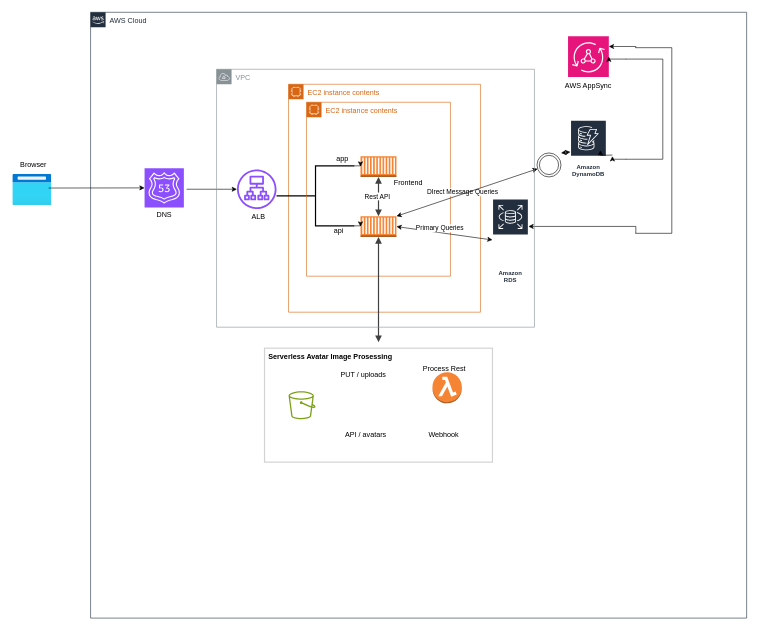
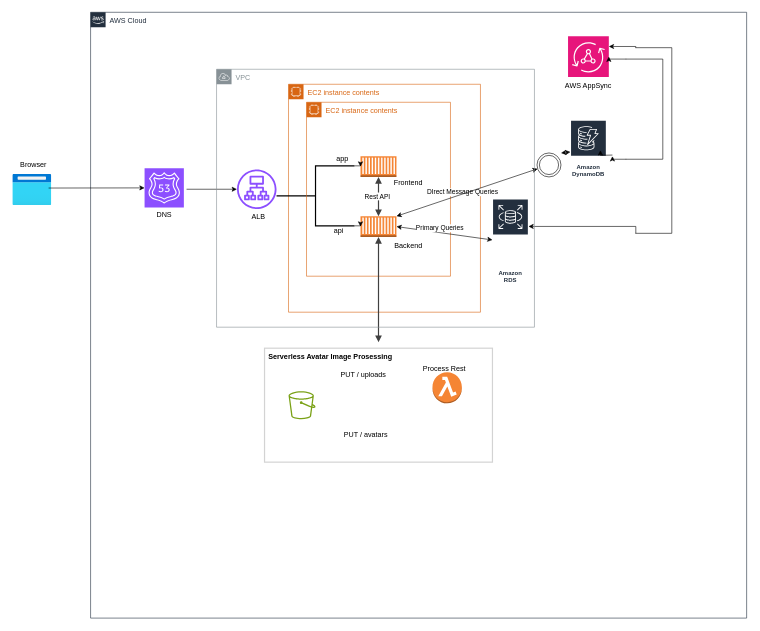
node "Backend": added
node "API / avatars": label "API / avatars" -> "PUT / avatars"
node "Webhook": removed
